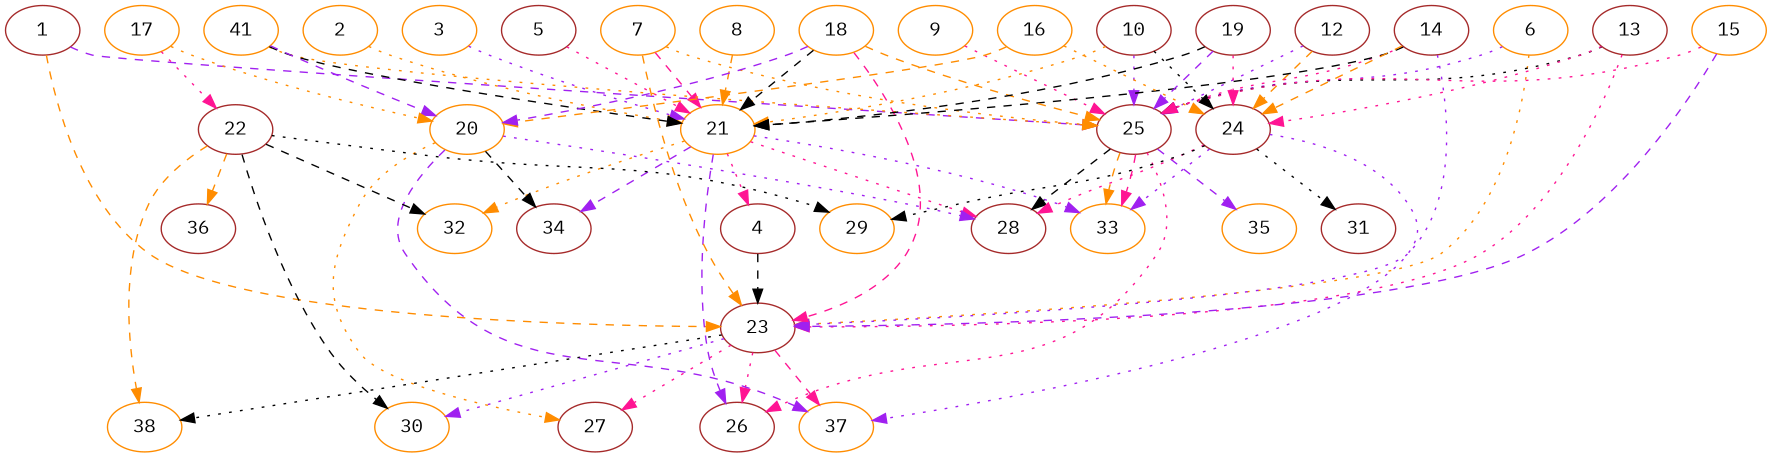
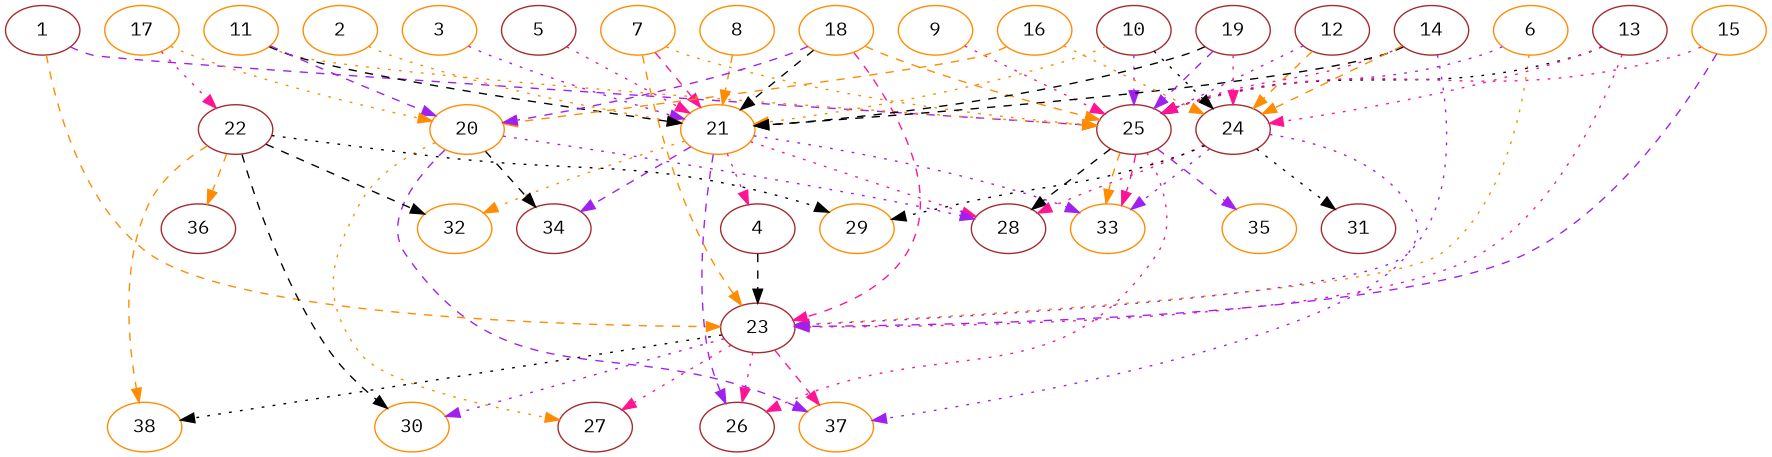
node "41": label "41" -> "11"
